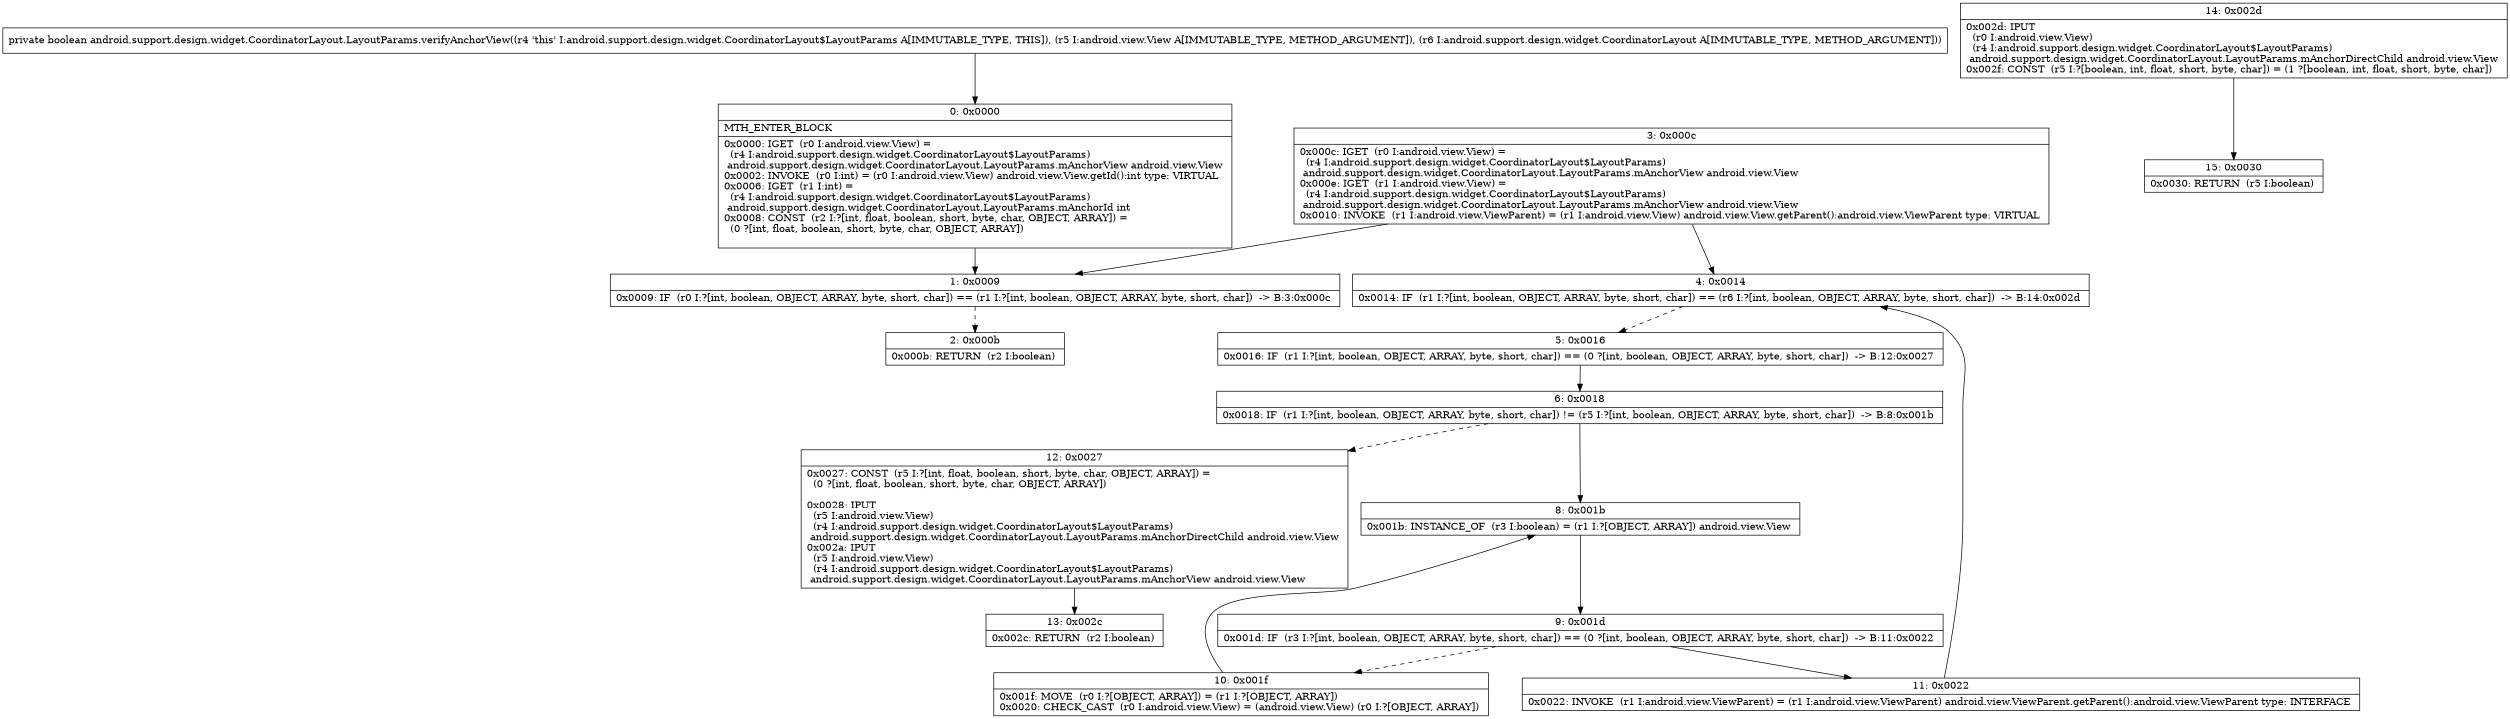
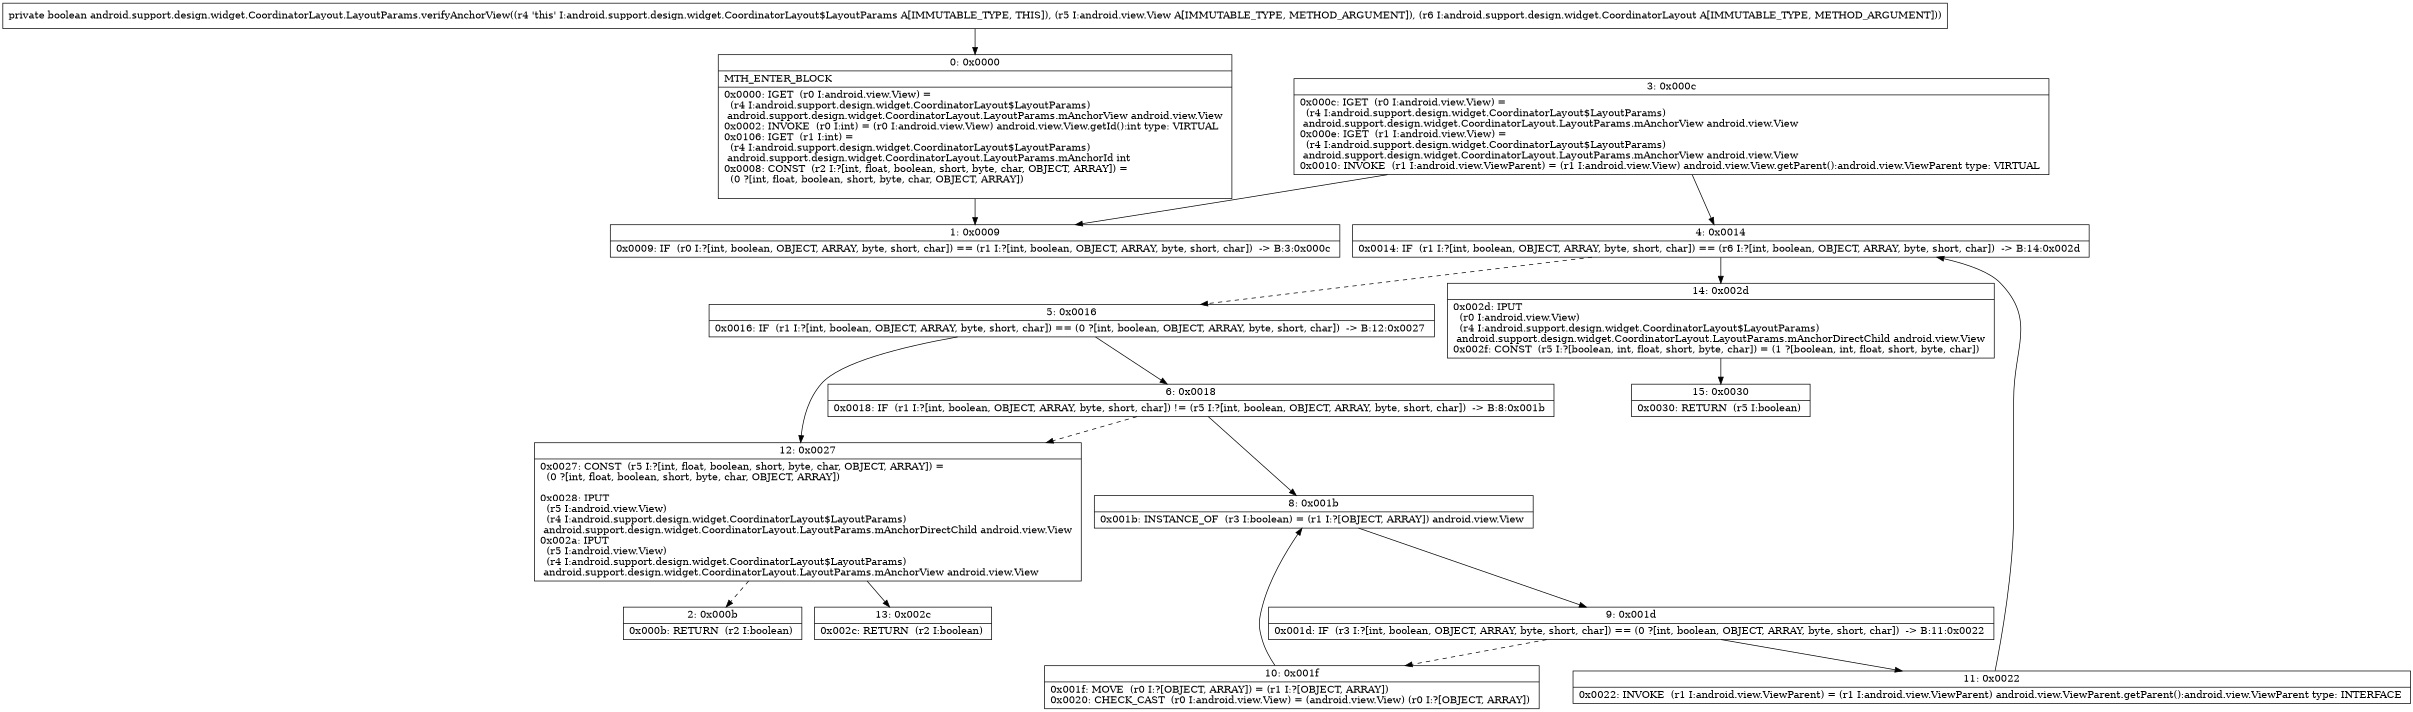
node "0: 0x0000": text "0x0006: IGET  (r1 I:int) =" -> "0x0106: IGET  (r1 I:int) ="
edge "4: 0x0014" -> "14: 0x002d": added
edge "1: 0x0009" -> "2: 0x000b": now "12: 0x0027" -> "2: 0x000b"
edge "5: 0x0016" -> "12: 0x0027": added
